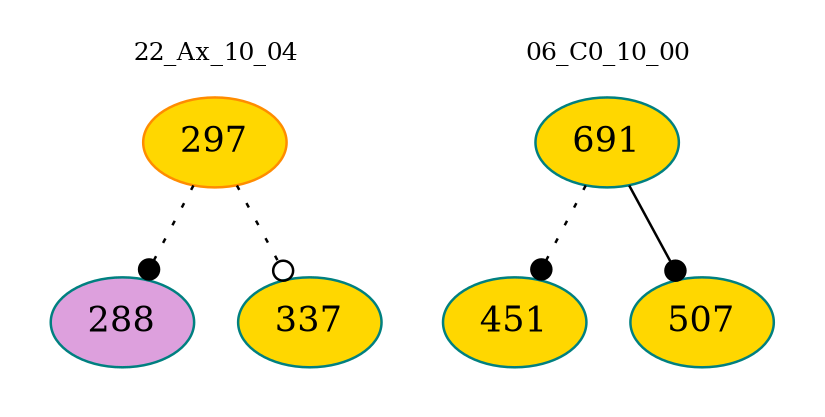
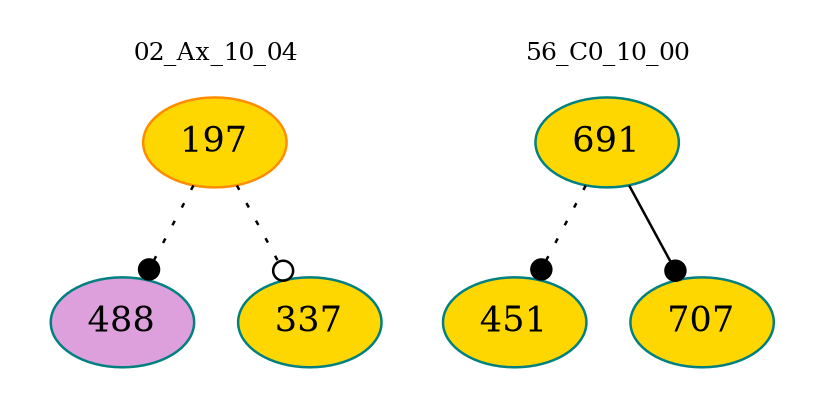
cluster "22_Ax_10_04": label "22_Ax_10_04" -> "02_Ax_10_04"
cluster "06_C0_10_00": label "06_C0_10_00" -> "56_C0_10_00"
node "297": label "297" -> "197"
node "288": label "288" -> "488"
node "507": label "507" -> "707"
